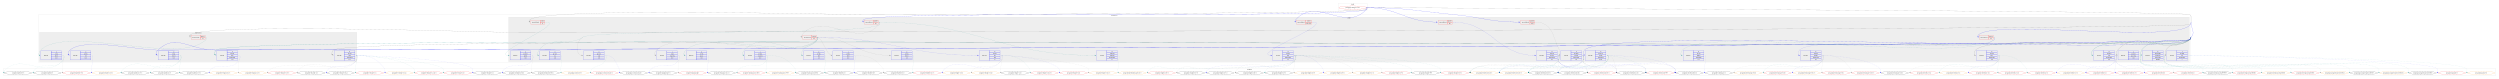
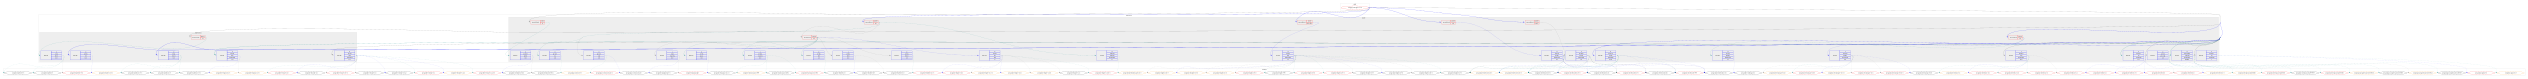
node "portage://sys-devel/binutils-2.29.1-r1": added
